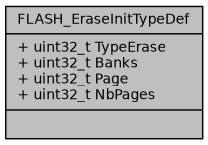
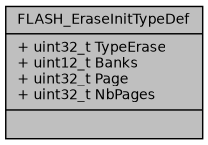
node "FLASH_EraseInitTypeDef": text "+ uint32_t Banks" -> "+ uint12_t Banks"
